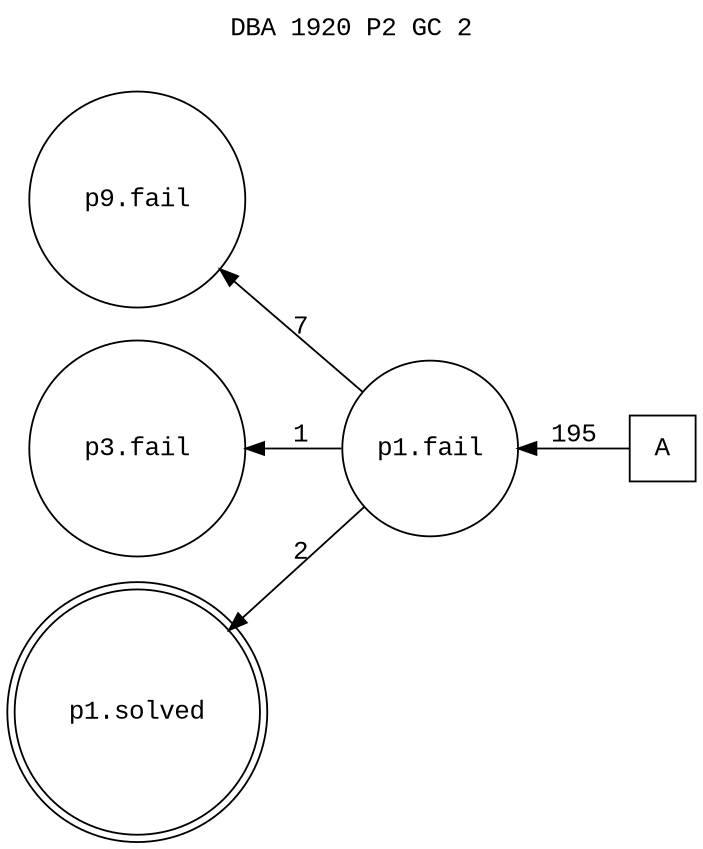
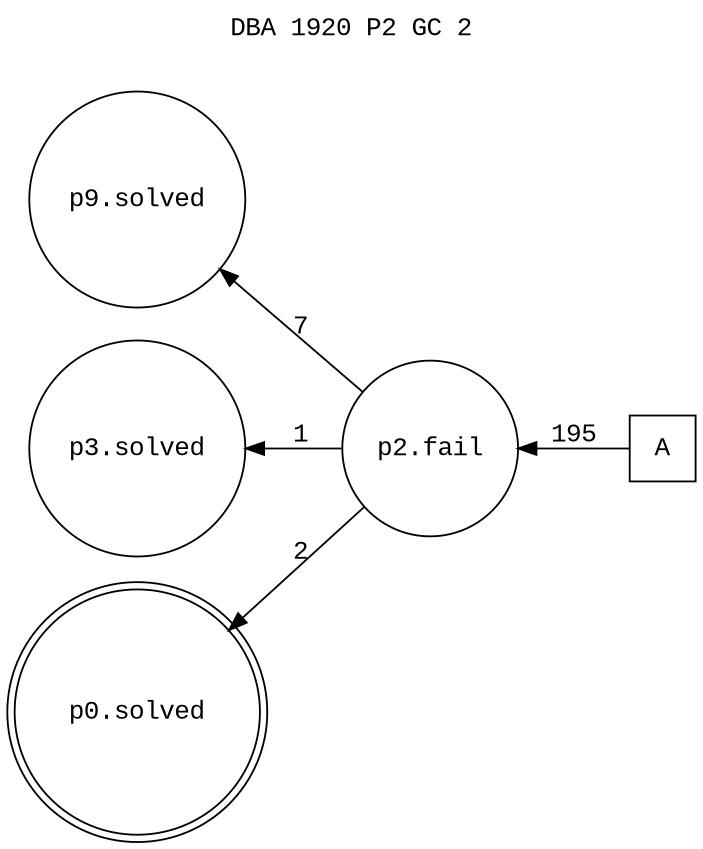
node "p9.fail": label "p9.fail" -> "p9.solved"
node "p3.fail": label "p3.fail" -> "p3.solved"
node "p1.fail": label "p1.fail" -> "p2.fail"
node "p1.solved": label "p1.solved" -> "p0.solved"
